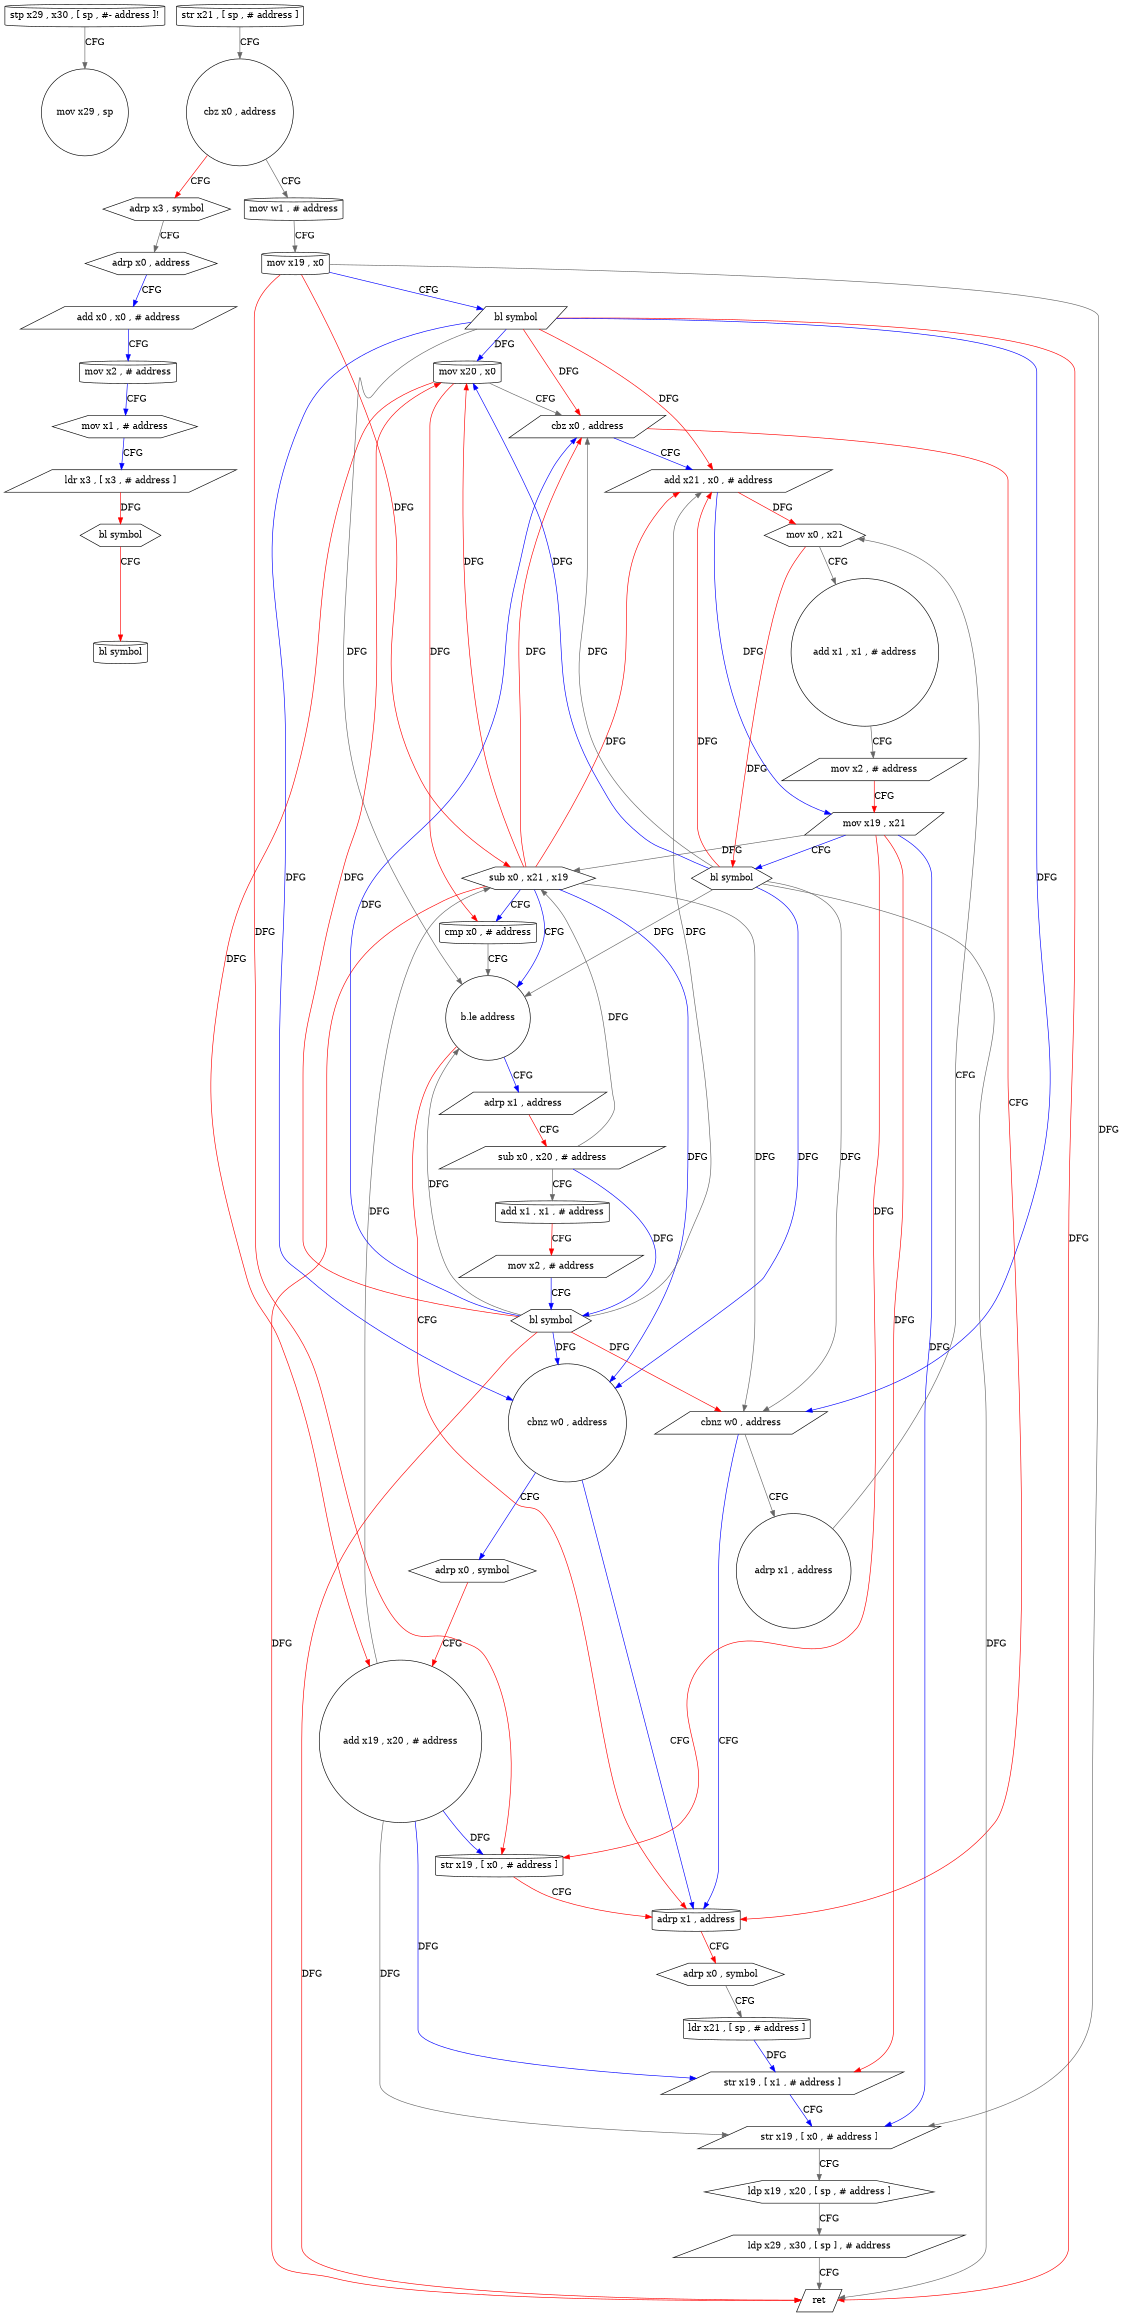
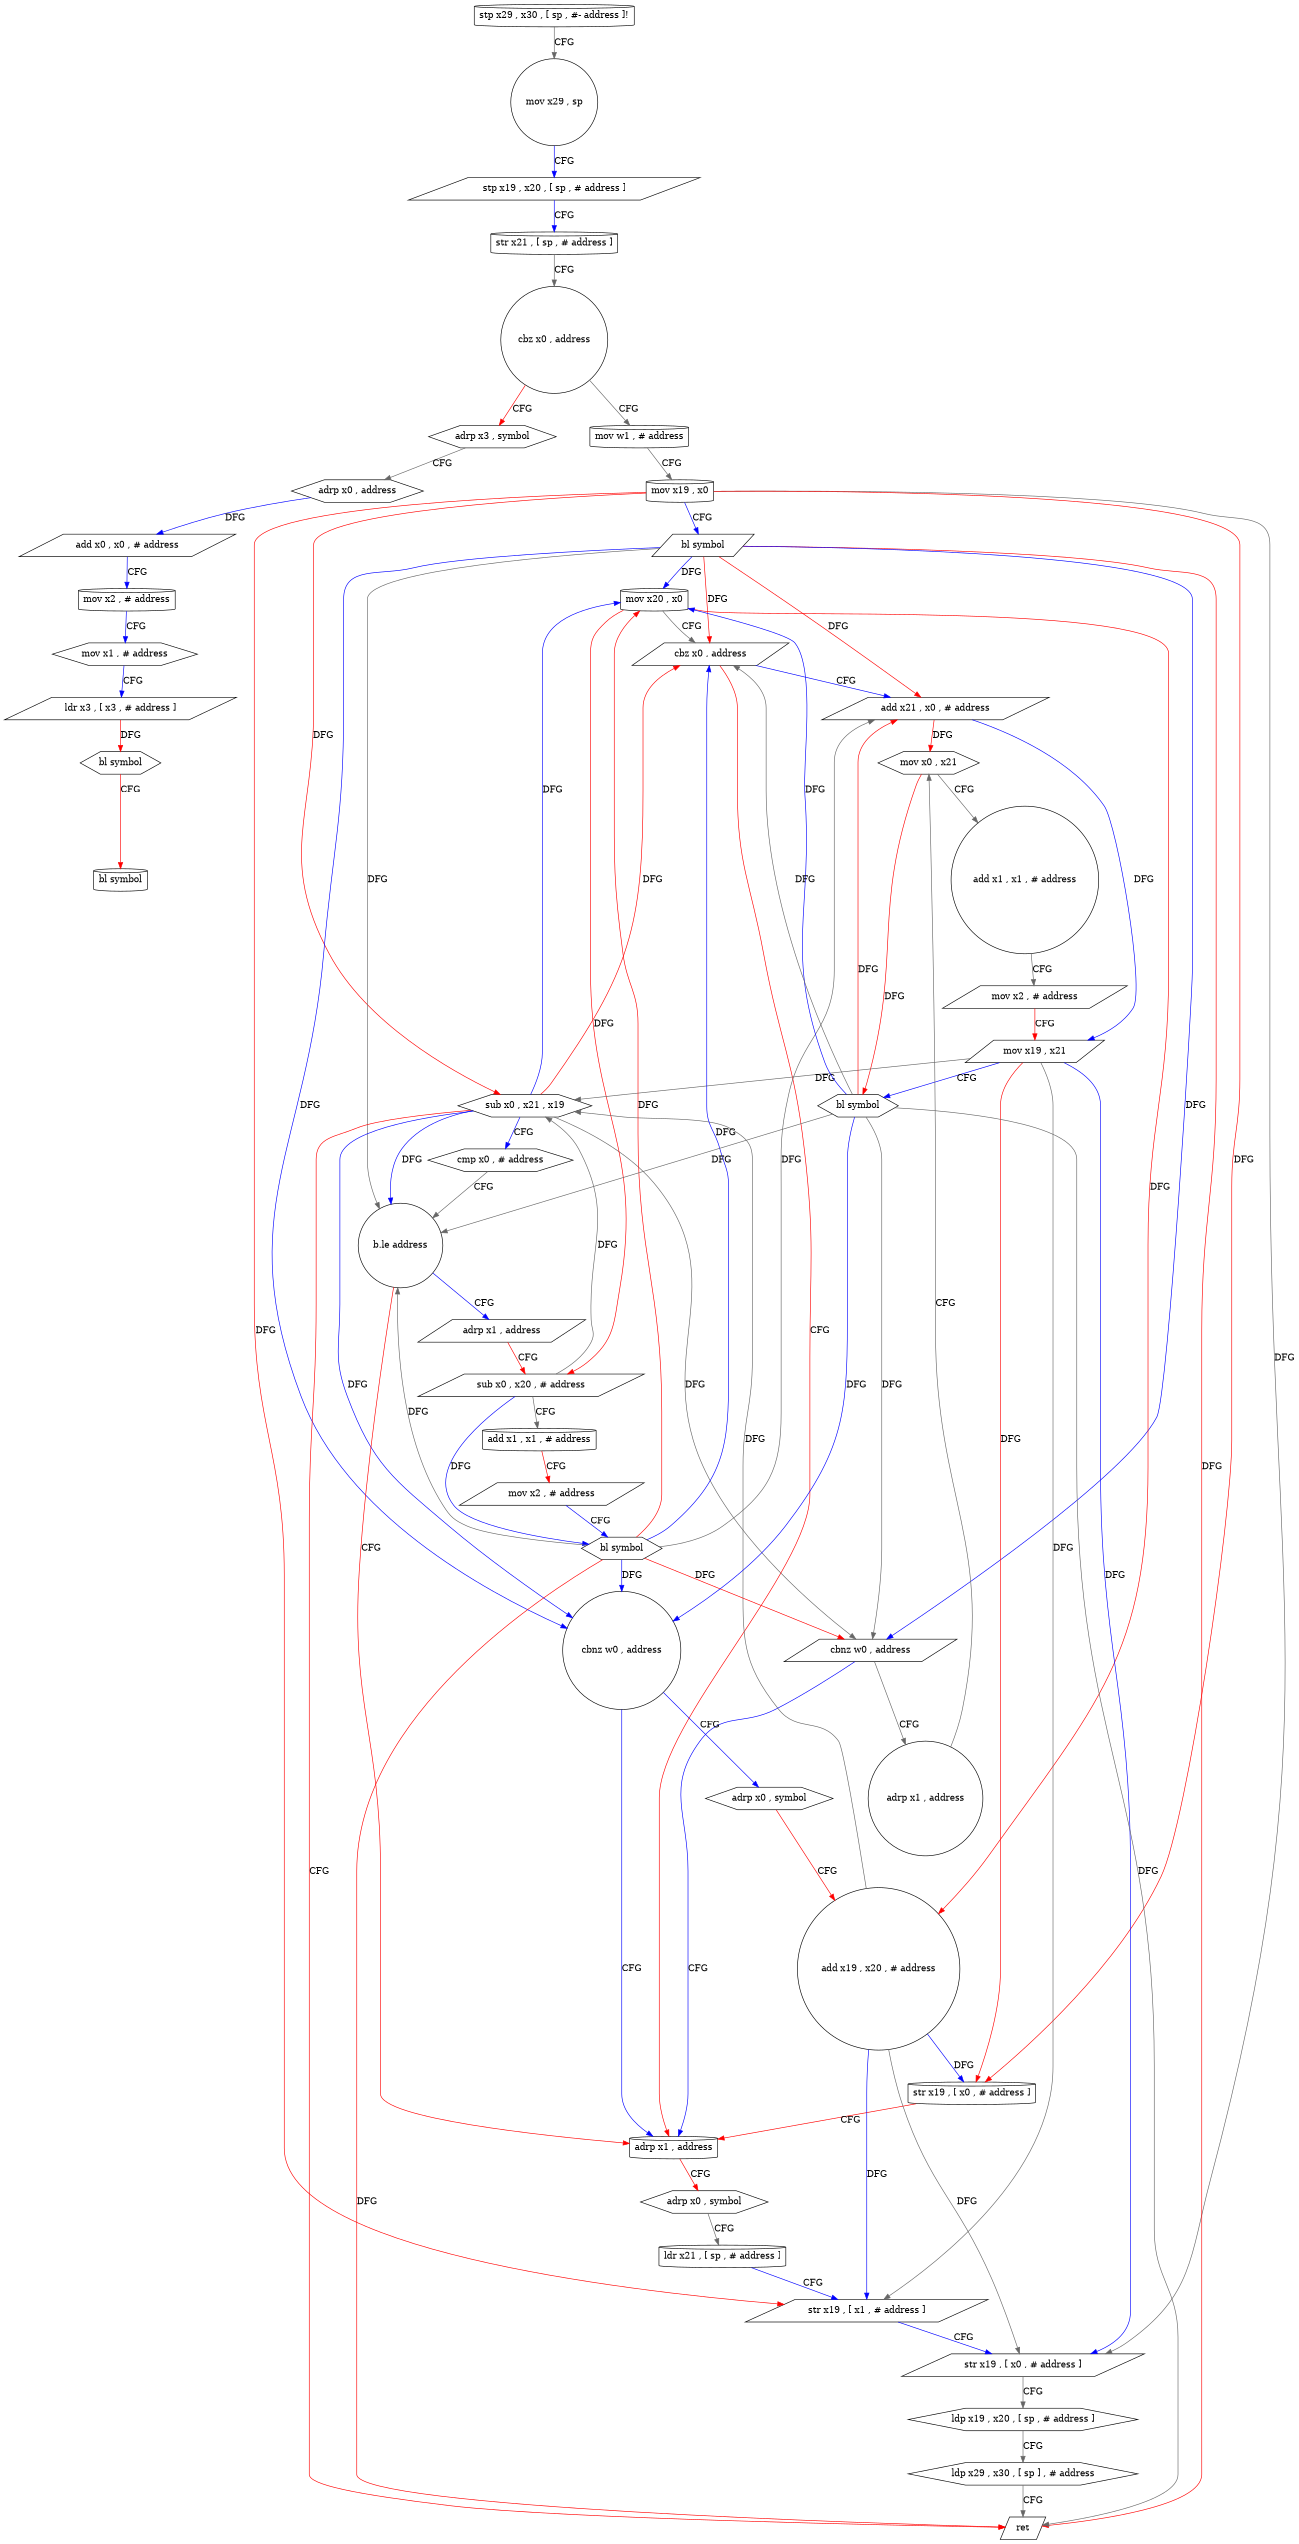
node "stp x19 , x20 , [ sp , # address ]": added
edge "adrp x0 , address" -> "add x0 , x0 , # address": label "CFG" -> "DFG"
edge "sub x0 , x21 , x19" -> "mov x20 , x0": color red -> blue
edge "mov x20 , x0" -> "cmp x0 , # address": now "mov x20 , x0" -> "sub x0 , x20 , # address"
edge "sub x0 , x21 , x19" -> "add x21 , x0 , # address": removed, label "DFG"
node "cmp x0 , # address": shape cylinder -> hexagon
edge "sub x0 , x21 , x19" -> "b.le address": label "CFG" -> "DFG"
edge "mov x19 , x0" -> "str x19 , [ x1 , # address ]": added, label "DFG"
edge "mov x19 , x21" -> "str x19 , [ x1 , # address ]": color red -> gray40
edge "sub x0 , x21 , x19" -> "ret": label "DFG" -> "CFG"
edge "ldr x21 , [ sp , # address ]" -> "str x19 , [ x1 , # address ]": label "DFG" -> "CFG"
node "ldp x29 , x30 , [ sp ] , # address": shape parallelogram -> hexagon
